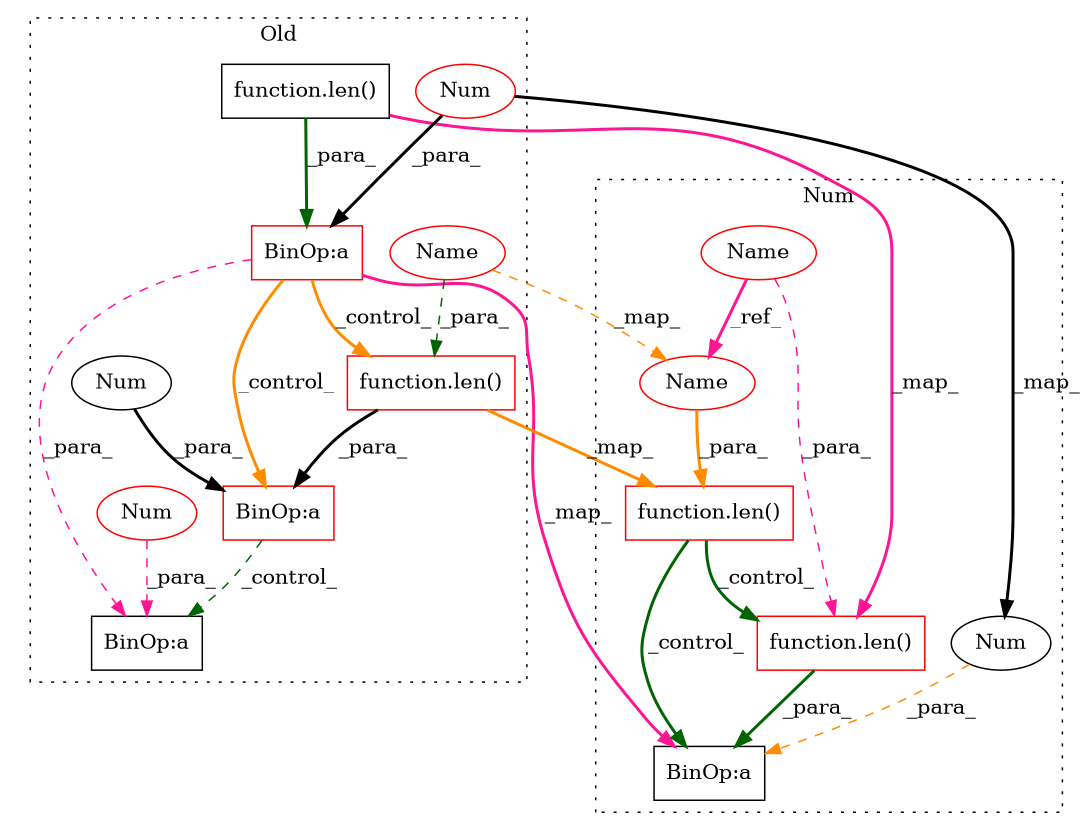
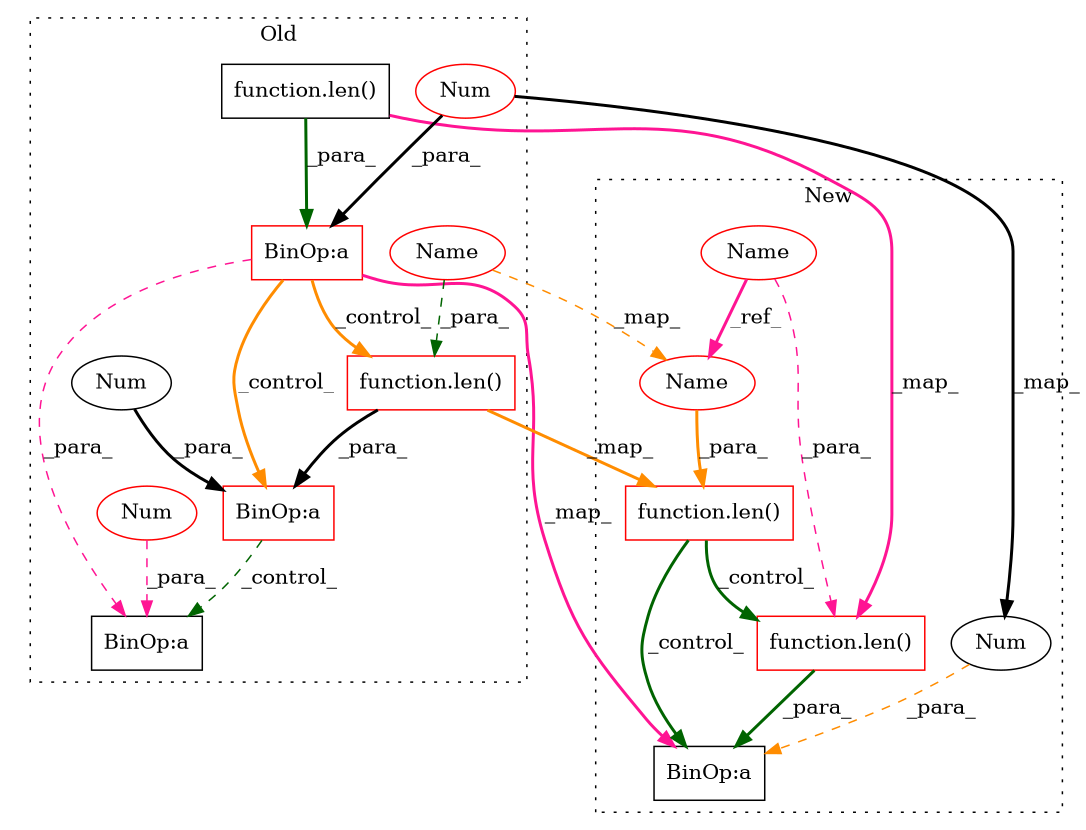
cluster "Num": label "Num" -> "New"
